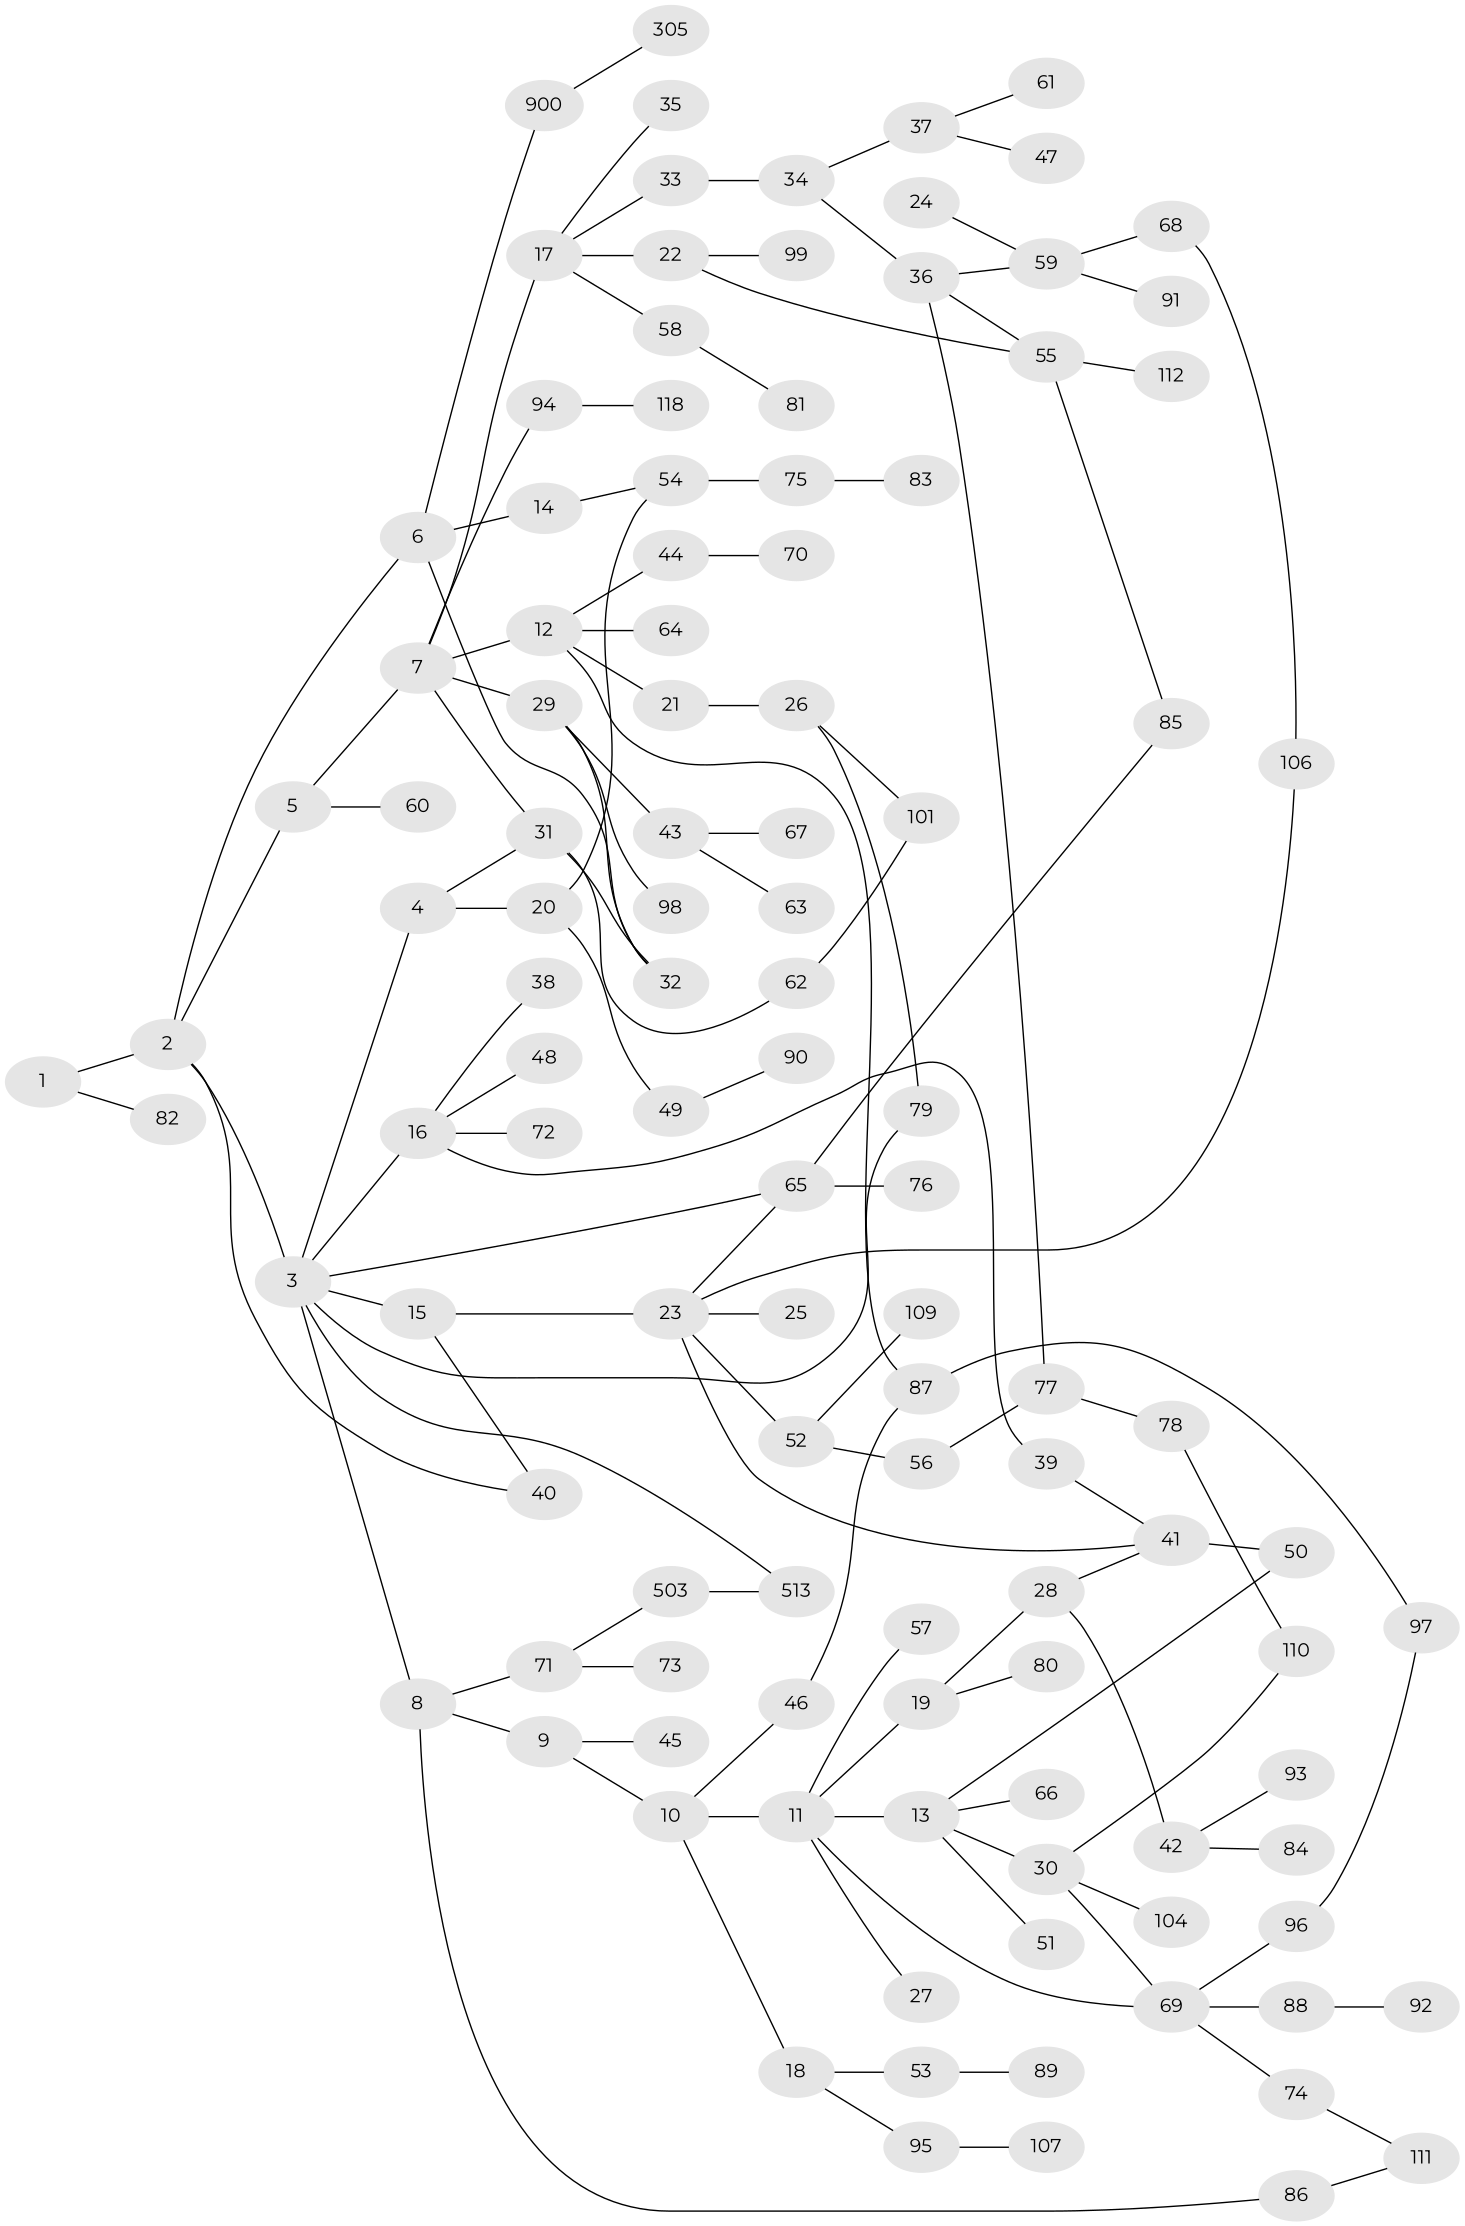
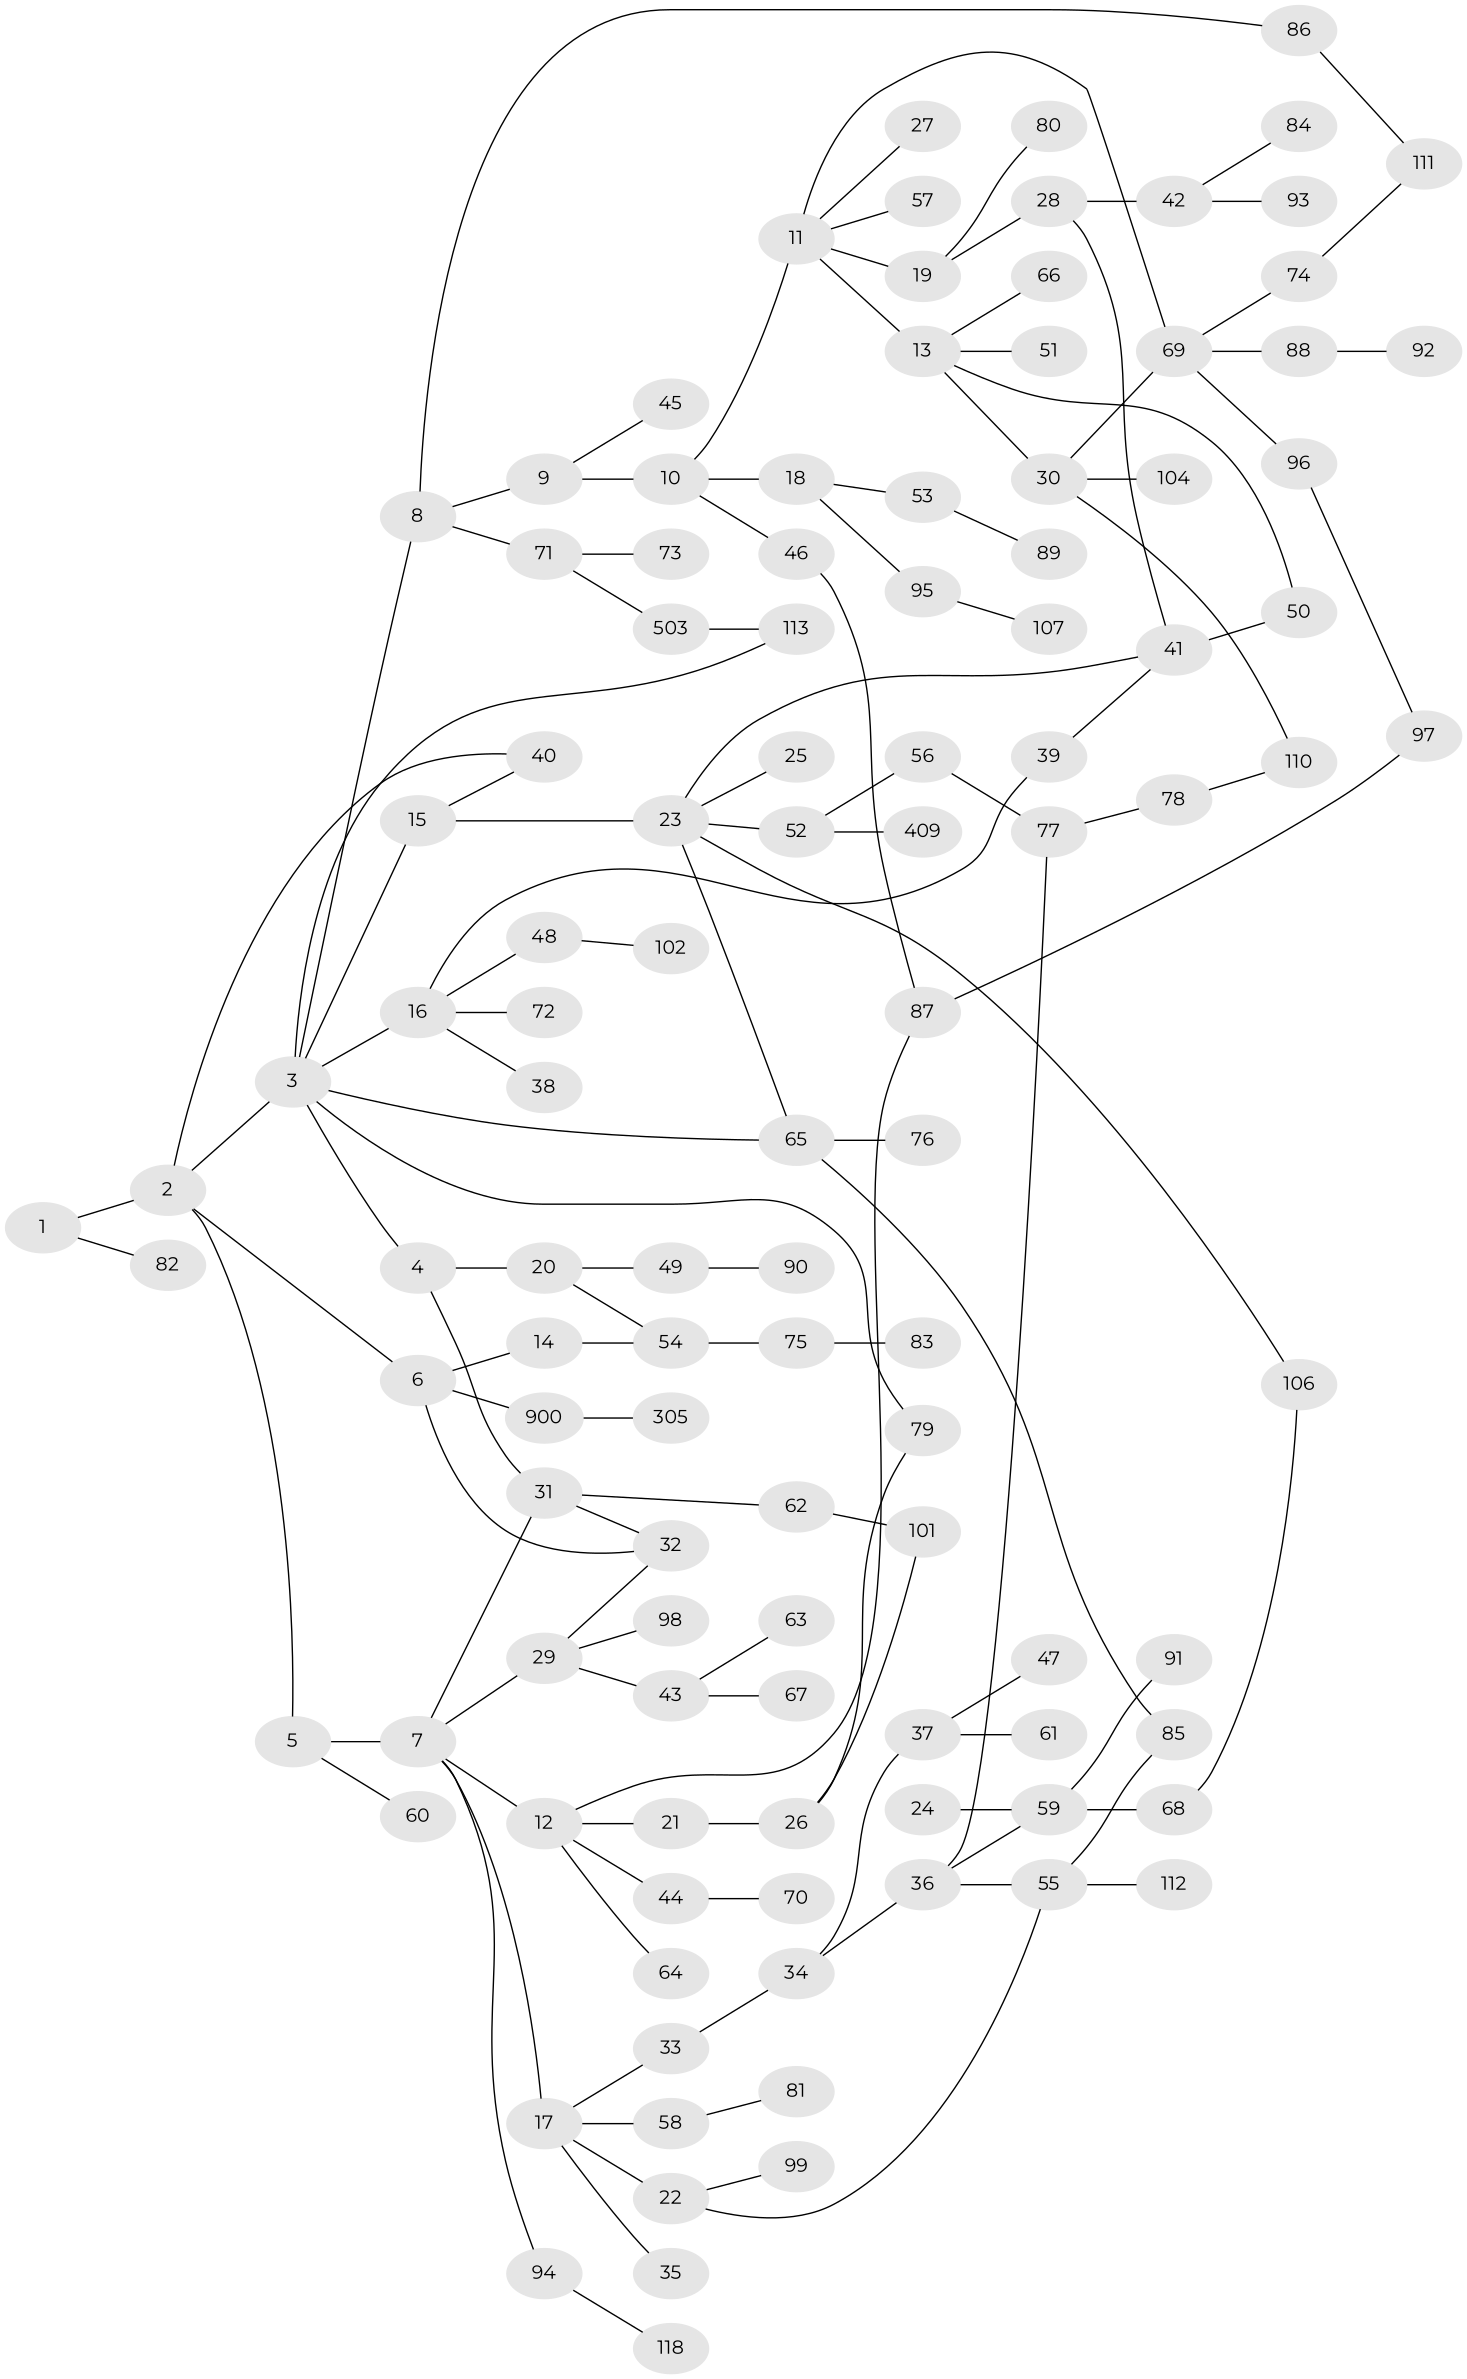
node "102": added
node "109": label "109" -> "409"
node "513": label "513" -> "113"
